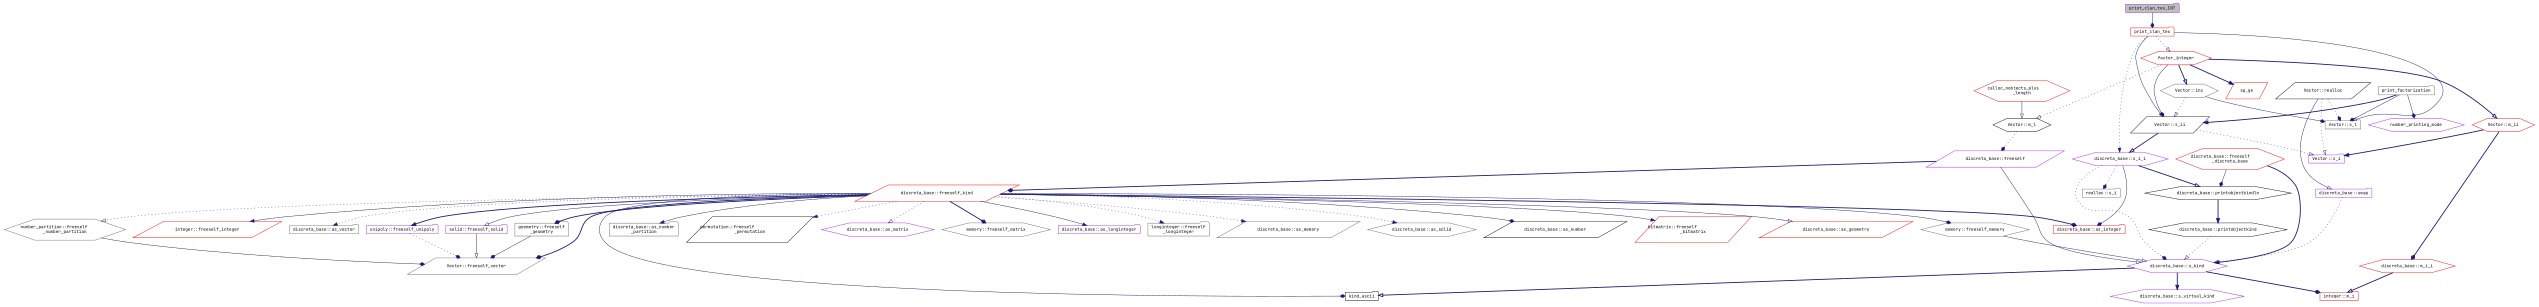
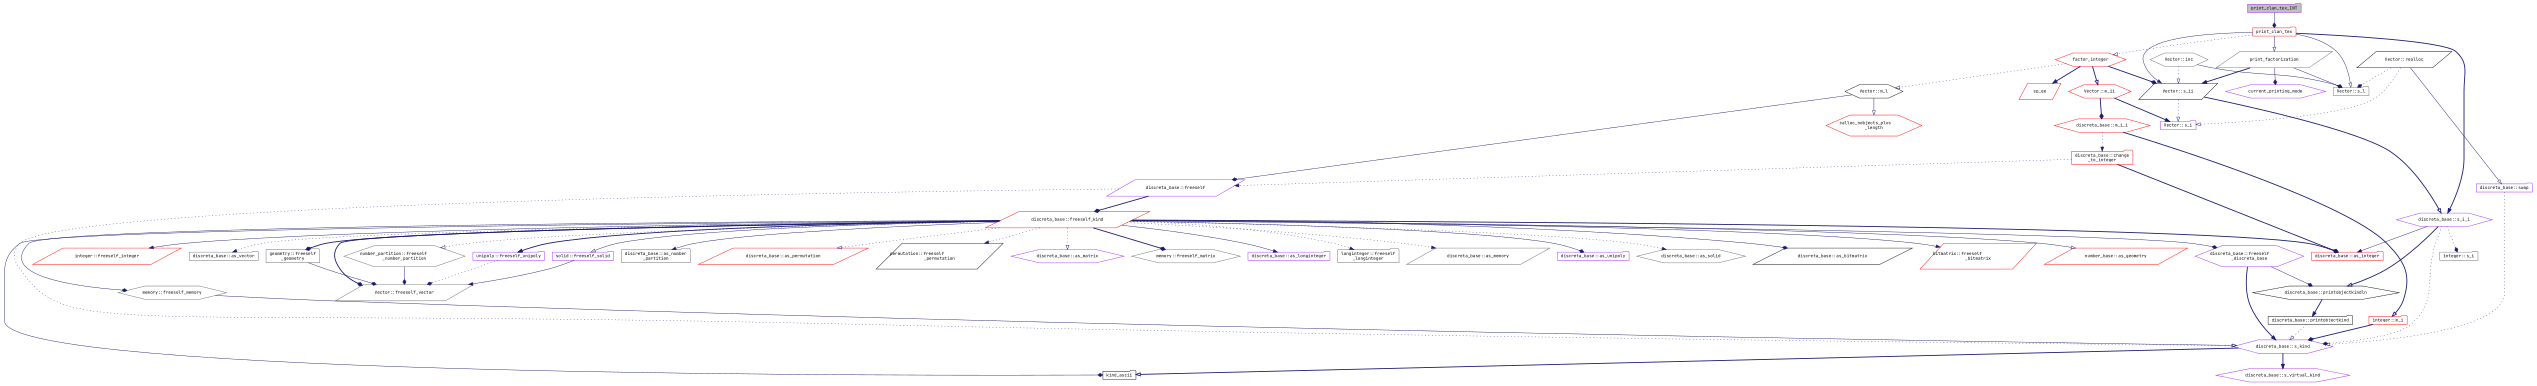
edge "print_clan_tex" -> "print_factorization": added
edge "factor_integer" -> "Vector::inc": removed
edge "factor_integer" -> "Vector::s_ii": style solid -> bold
edge "print_clan_tex" -> "discreta_base::s_i_i": style dotted -> bold
node "print_factorization": shape folder -> parallelogram
edge "calloc_nobjects_plus _length" -> "Vector::m_l": reversed
node "number_printing_mode": label "number_printing_mode" -> "current_printing_mode"
edge "Vector::m_l" -> "discreta_base::freeself": style dotted -> solid
node "discreta_base::change _to_integer": added
node "discreta_base::freeself _discreta_base": color red -> purple
node "realloc::s_i": label "realloc::s_i" -> "integer::s_i"
edge "discreta_base::s_i_i" -> "discreta_base::as_integer": arrowhead diamond -> normal
node "discreta_base::as_number": label "discreta_base::as_number" -> "discreta_base::as_bitmatrix"
node "discreta_base::as_geometry": label "discreta_base::as_geometry" -> "number_base::as_geometry"
node "discreta_base::printobjectkind": shape hexagon -> folder
edge "discreta_base::freeself_kind" -> "discreta_base::freeself _discreta_base": added
edge "discreta_base::freeself" -> "discreta_base::s_kind": style solid -> dotted
edge "solid::freeself_solid" -> "Vector::freeself_vector": arrowhead onormal -> normal
node "discreta_base::as_permutation": added
node "discreta_base::as_unipoly": added
edge "discreta_base::s_kind" -> "integer::m_i": reversed
